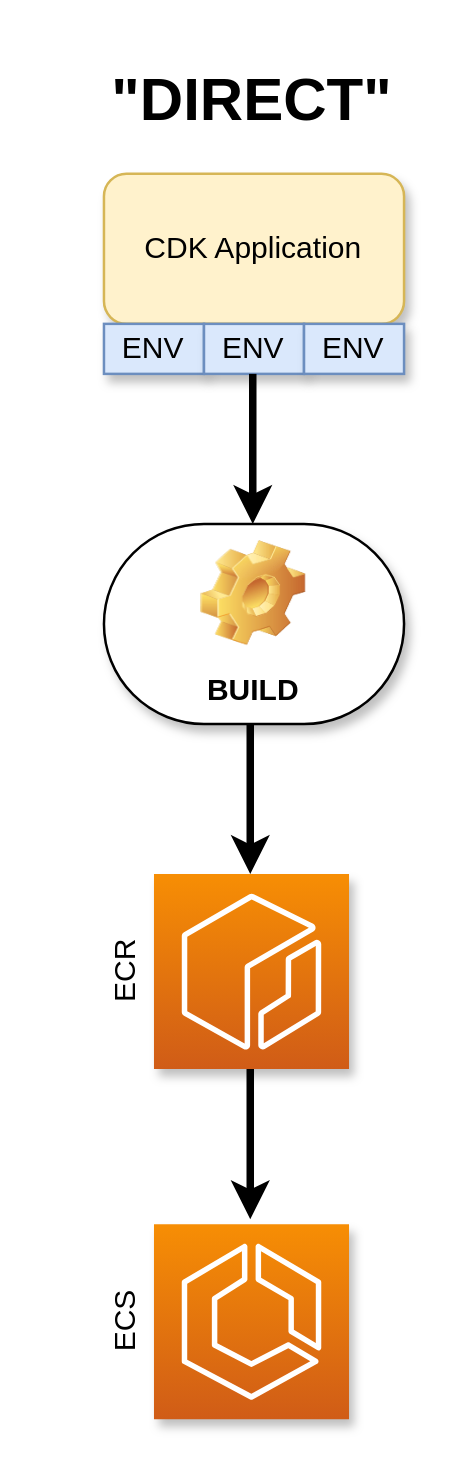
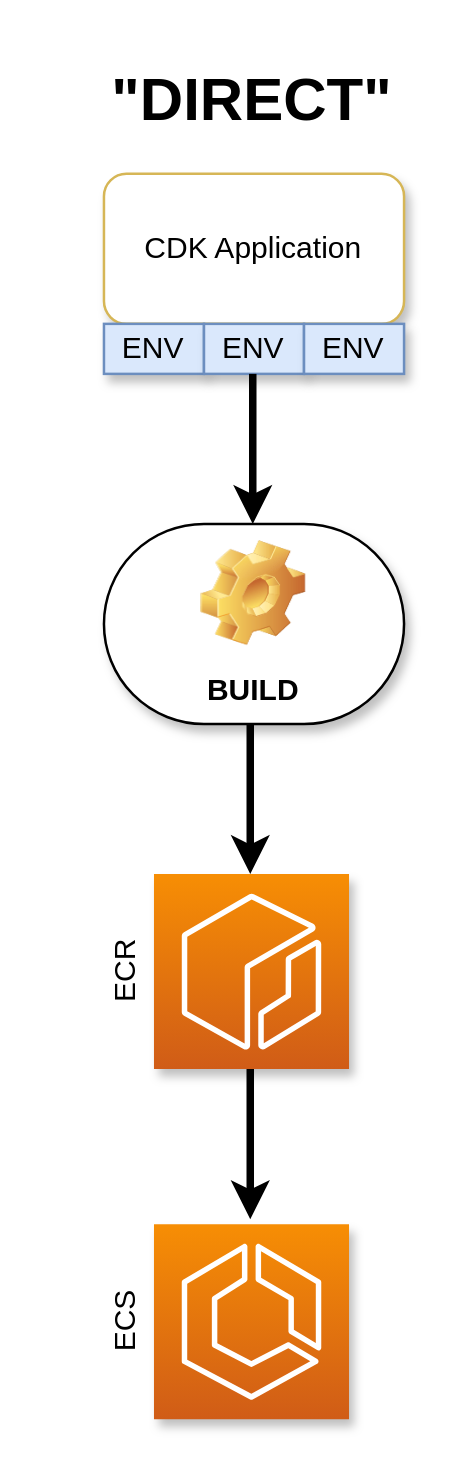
node "CDK Application": fillcolor #fff2cc -> #ffffff
